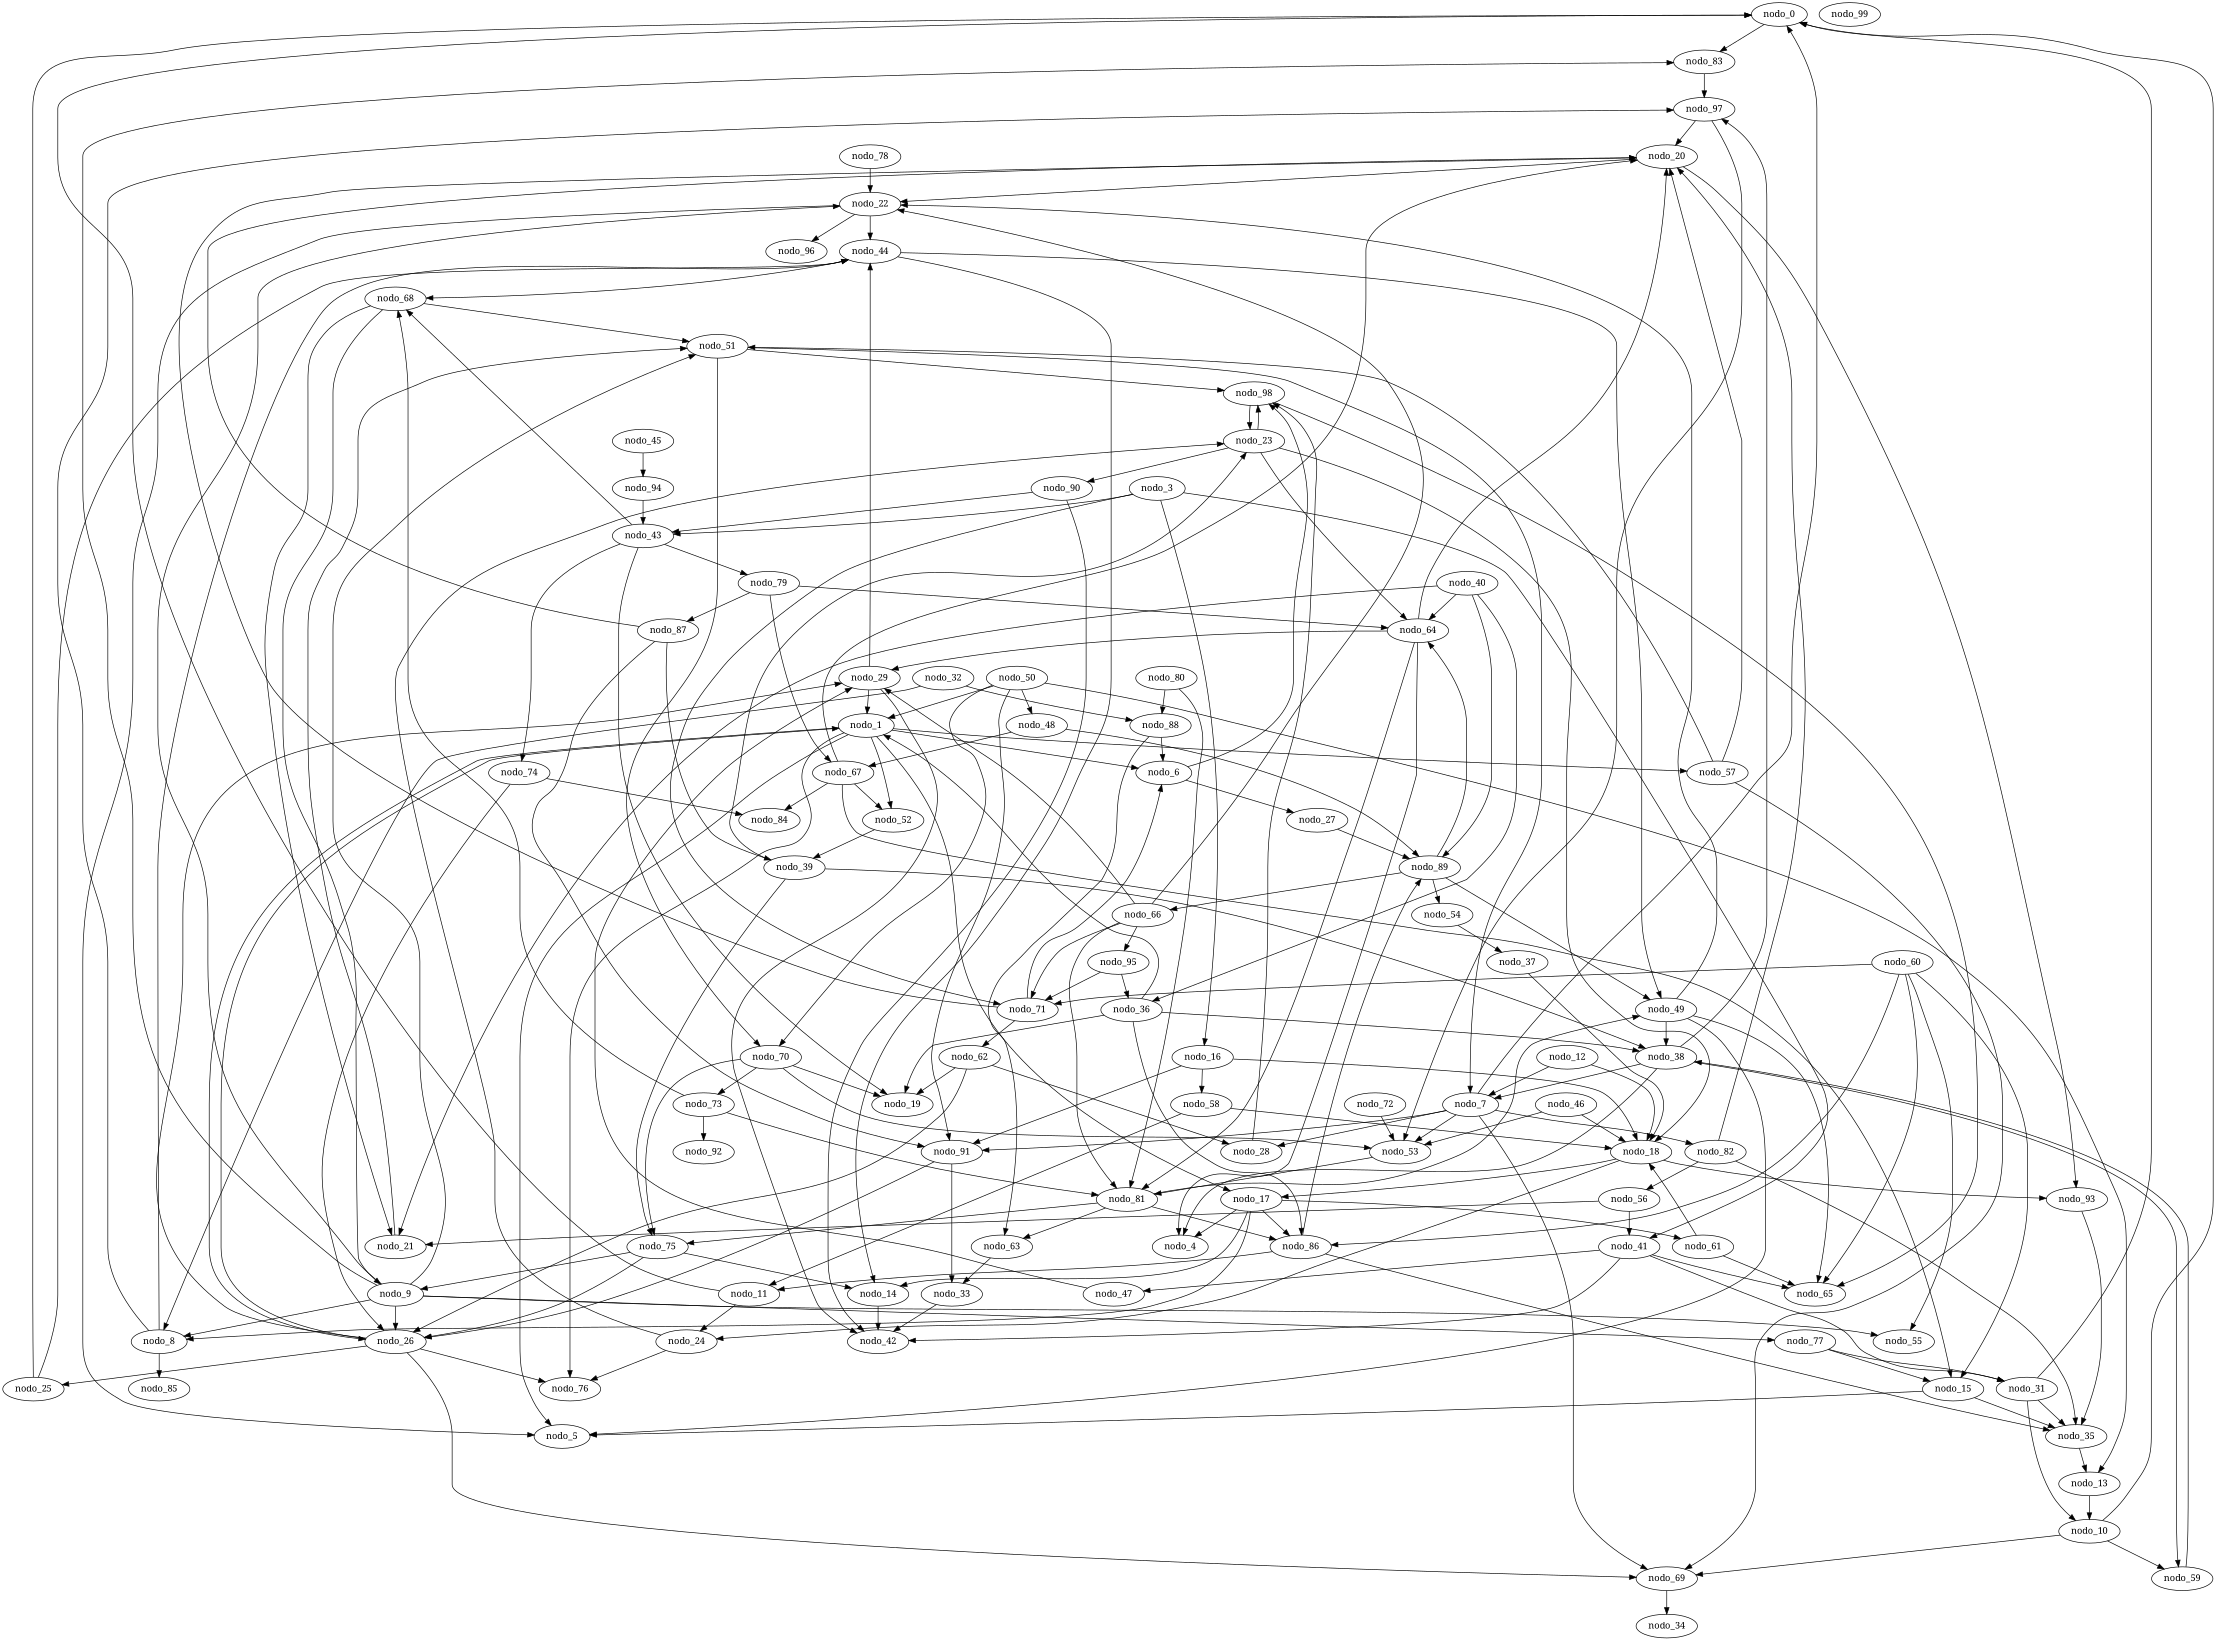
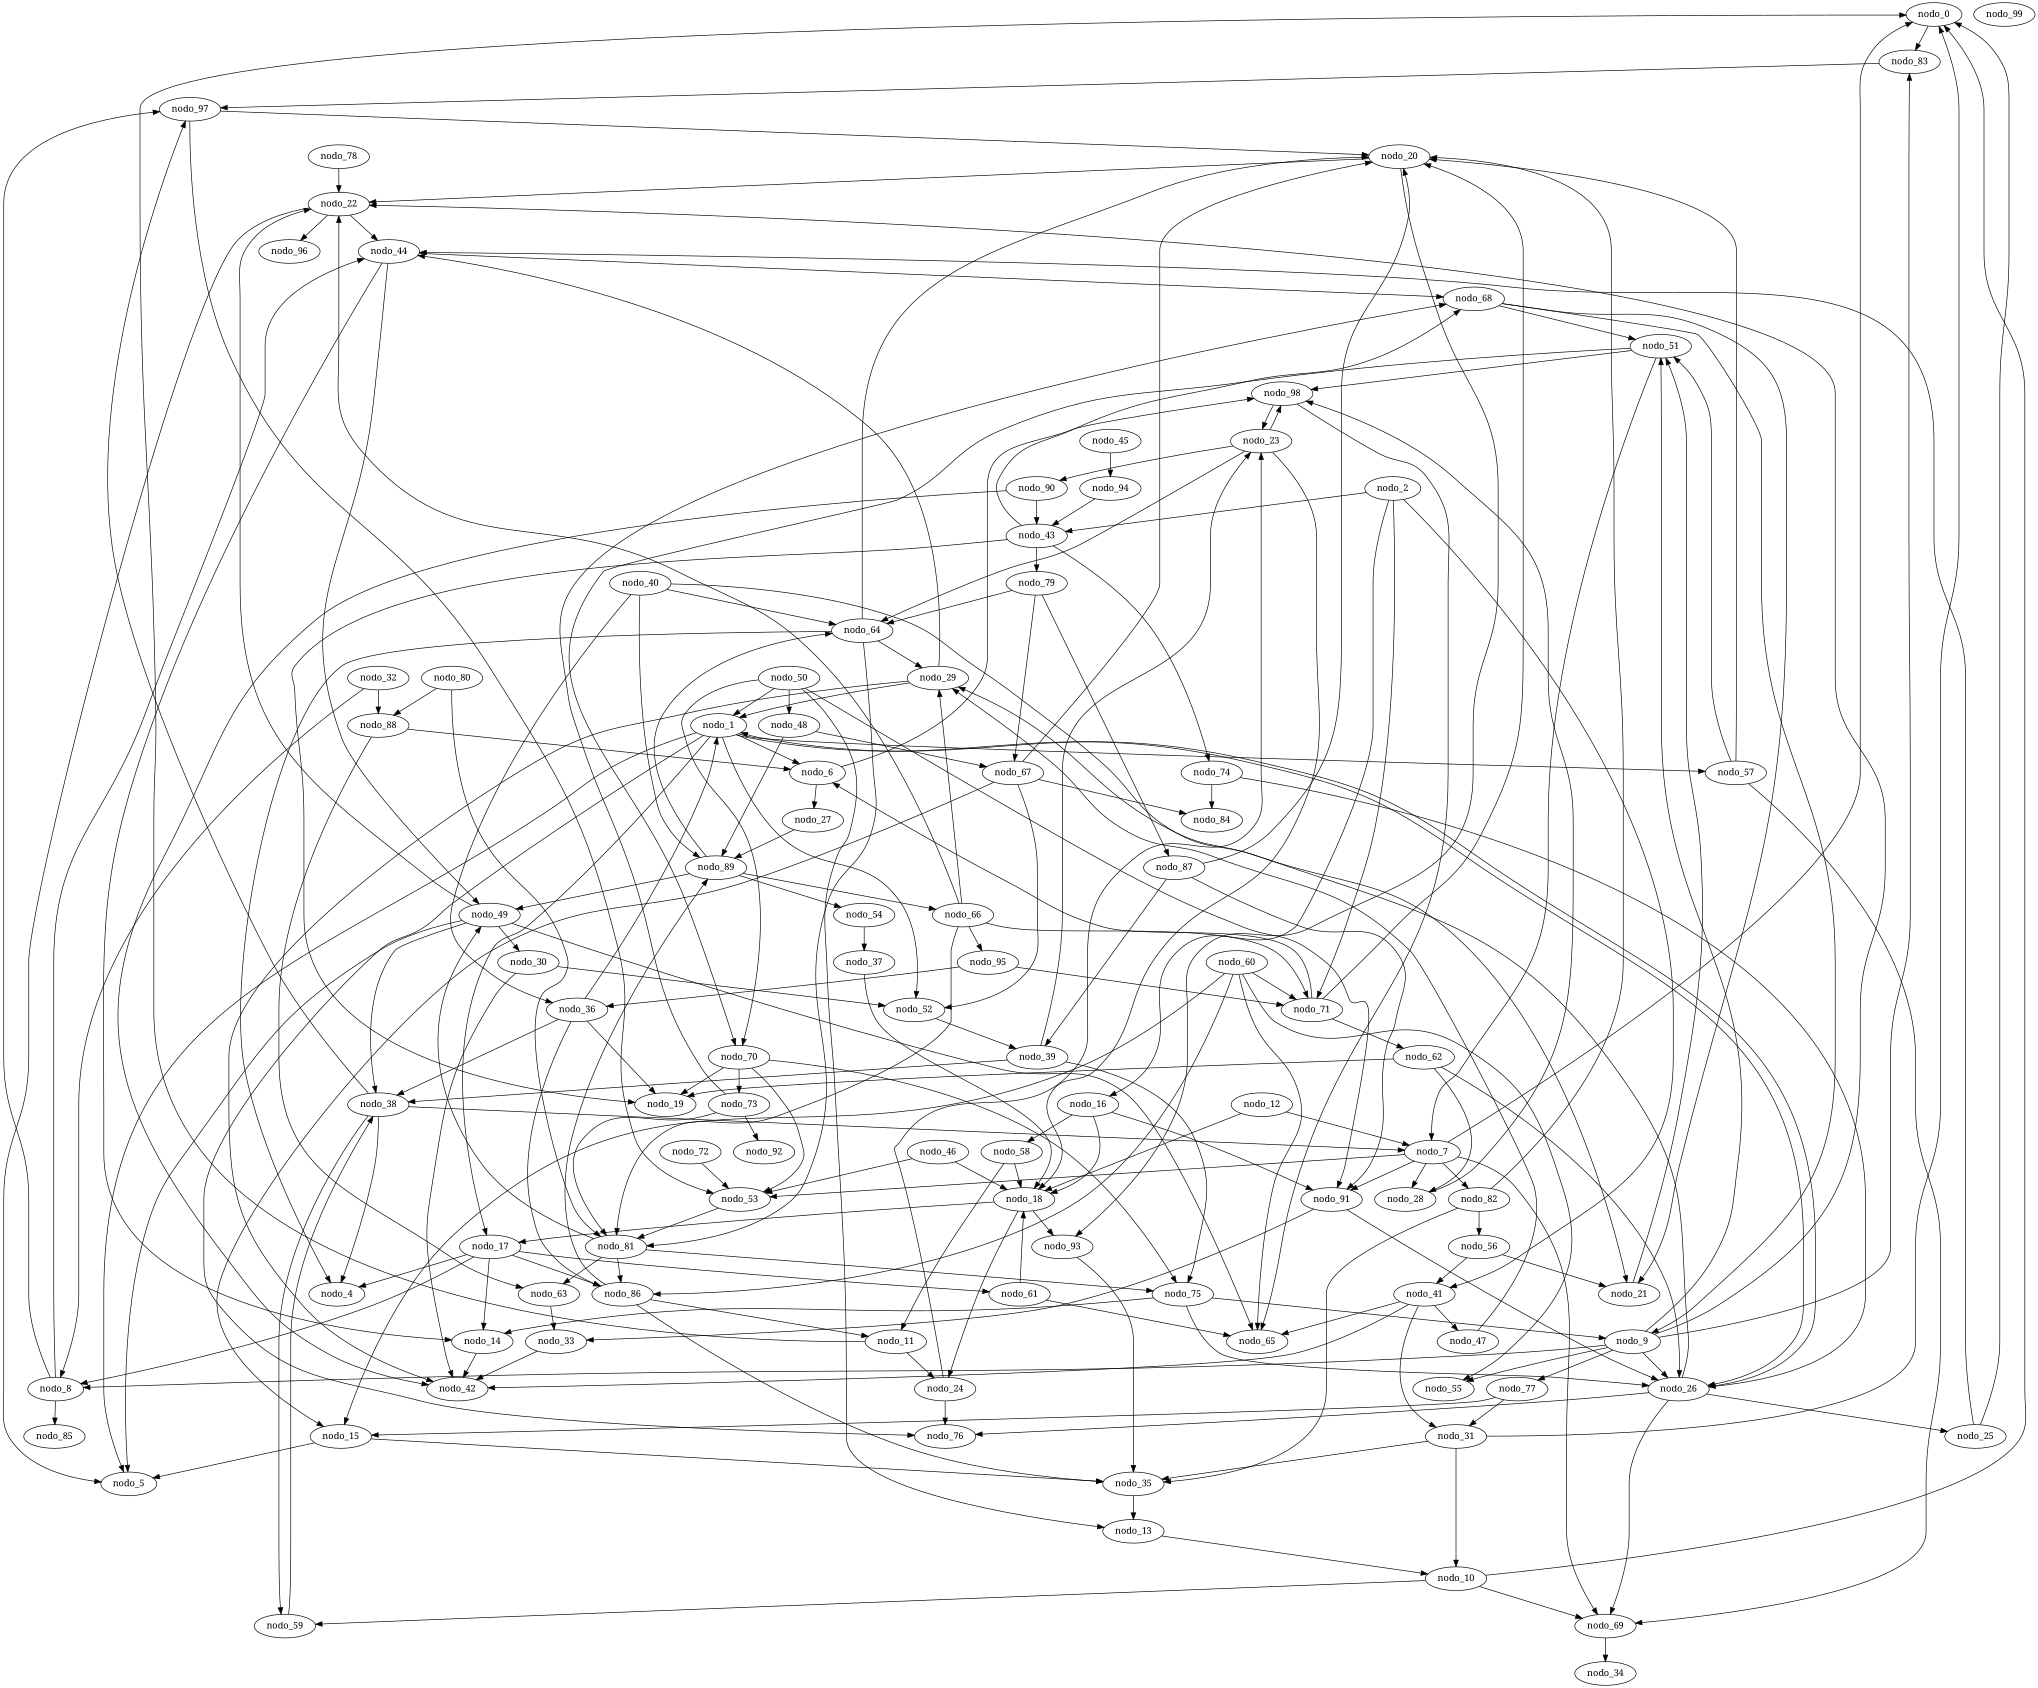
node "nodo_3": label "nodo_3" -> "nodo_2"
node "nodo_30": added
